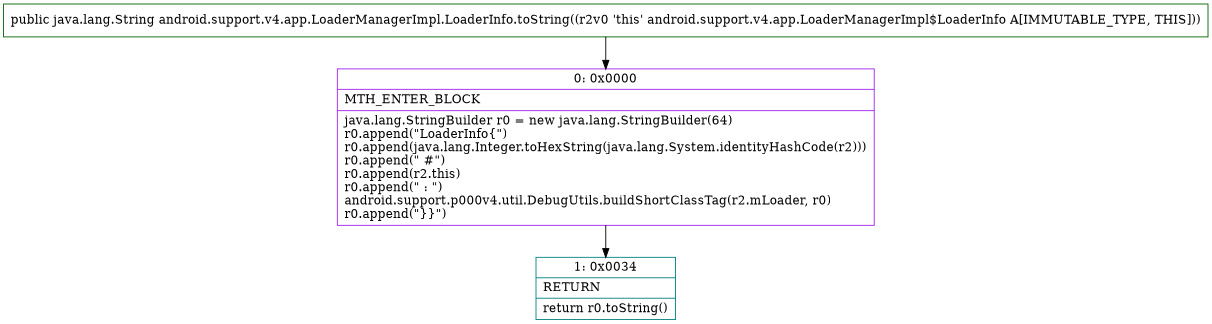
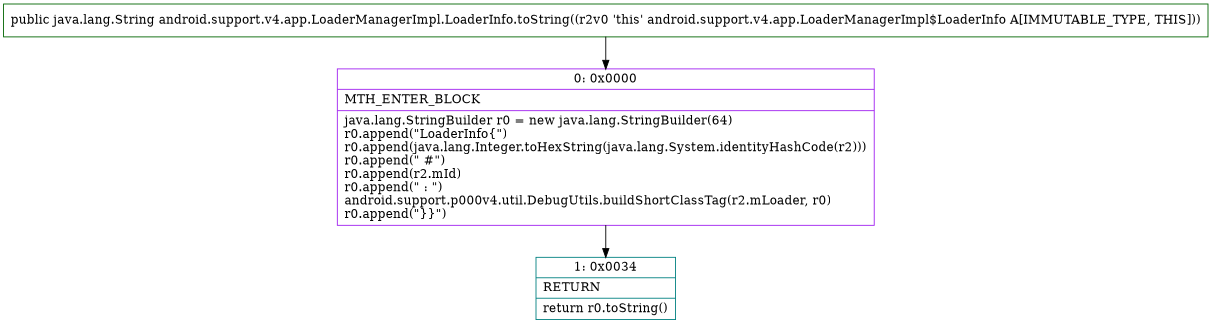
node "0: 0x0000": text "r0.append(r2.this)" -> "r0.append(r2.mId)"
